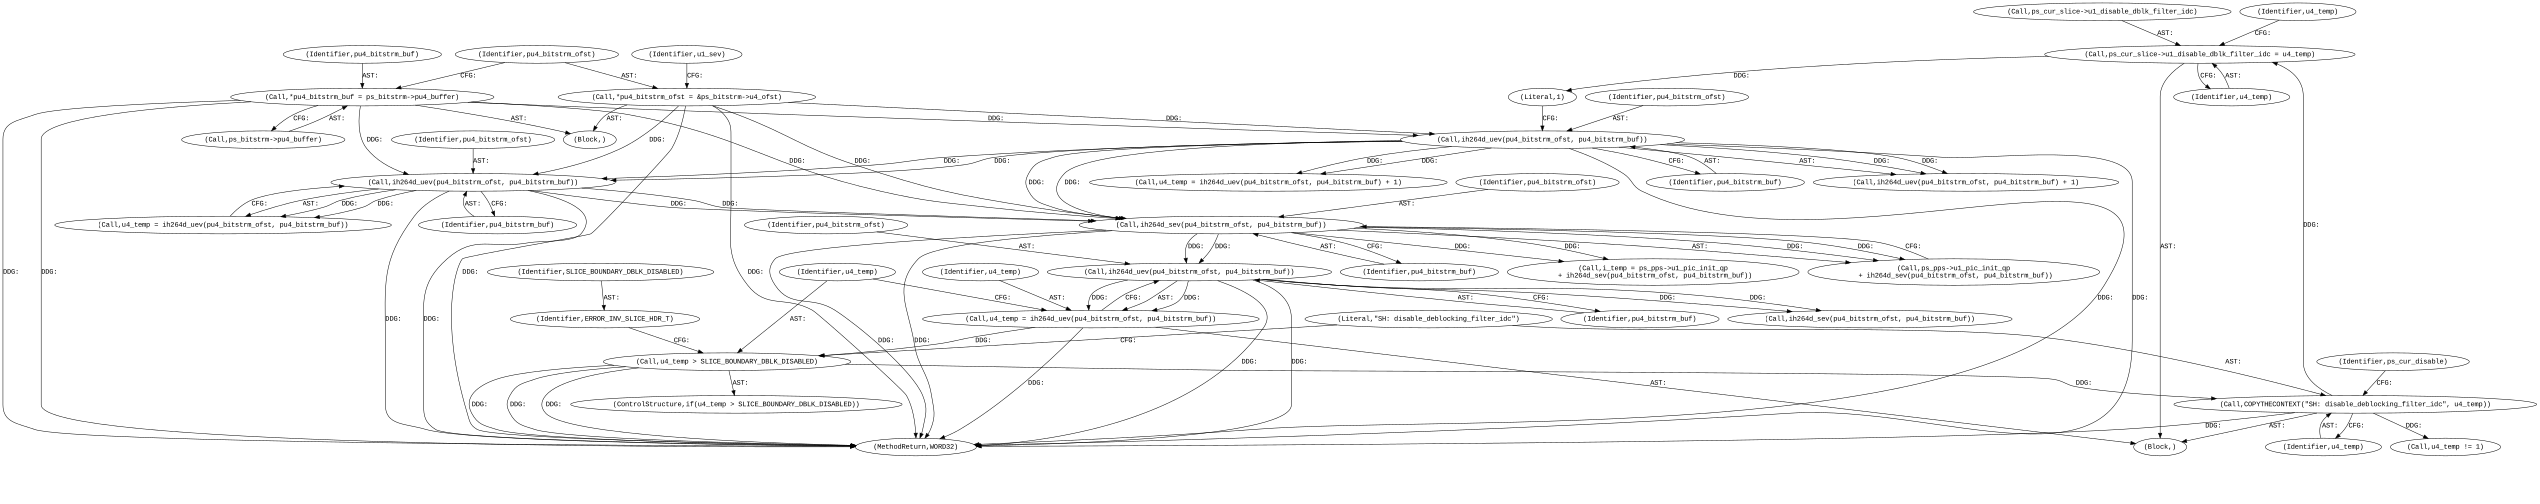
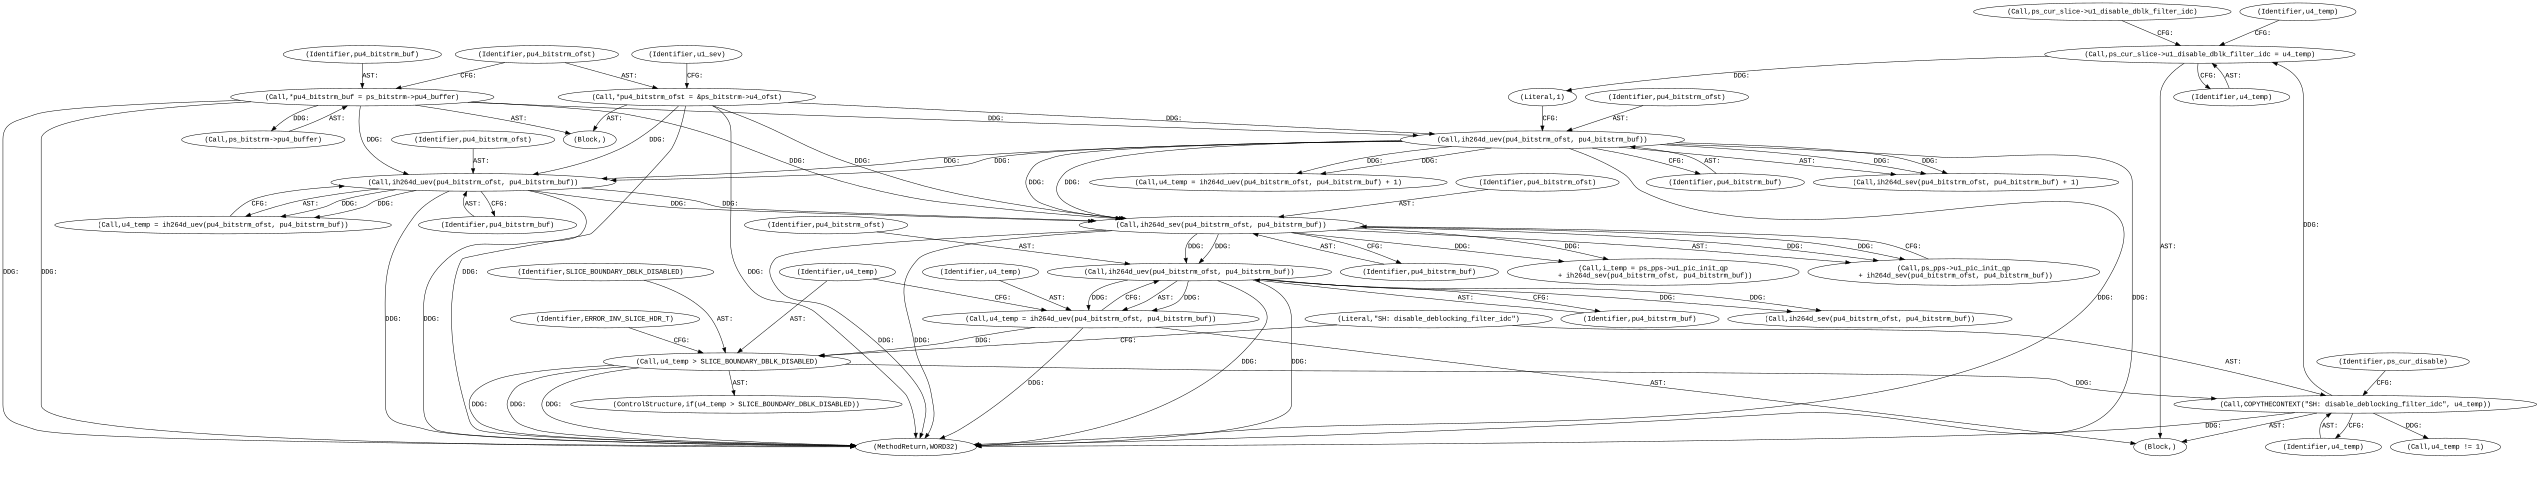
edge "(Call,ps_cur_slice->u1_disable_dblk_filter_idc)" -> "(Call,ps_cur_slice->u1_disable_dblk_filter_idc = u4_temp)": label "AST: " -> "CFG: "
edge "(Call,*pu4_bitstrm_buf = ps_bitstrm->pu4_buffer)" -> "(Call,ps_bitstrm->pu4_buffer)": label "CFG: " -> "DDG: "
node "(Call,ih264d_uev(pu4_bitstrm_ofst, pu4_bitstrm_buf) + 1)": label "(Call,ih264d_uev(pu4_bitstrm_ofst, pu4_bitstrm_buf) + 1)" -> "(Call,ih264d_sev(pu4_bitstrm_ofst, pu4_bitstrm_buf) + 1)"
edge "(Identifier,SLICE_BOUNDARY_DBLK_DISABLED)" -> "(Identifier,ERROR_INV_SLICE_HDR_T)": now "(Identifier,SLICE_BOUNDARY_DBLK_DISABLED)" -> "(Call,u4_temp > SLICE_BOUNDARY_DBLK_DISABLED)"
